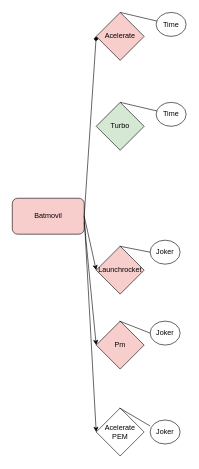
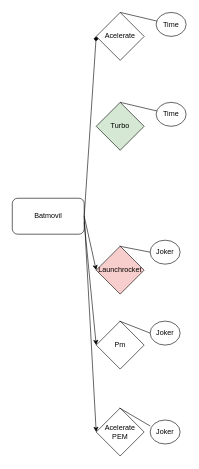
node "Acelerate": fillcolor #f8cecc -> #ffffff
node "Batmovil": fillcolor #f8cecc -> #ffffff
node "Pm": fillcolor #f8cecc -> #ffffff
